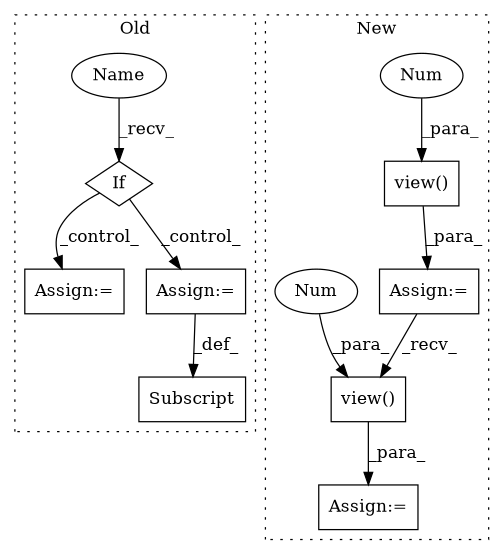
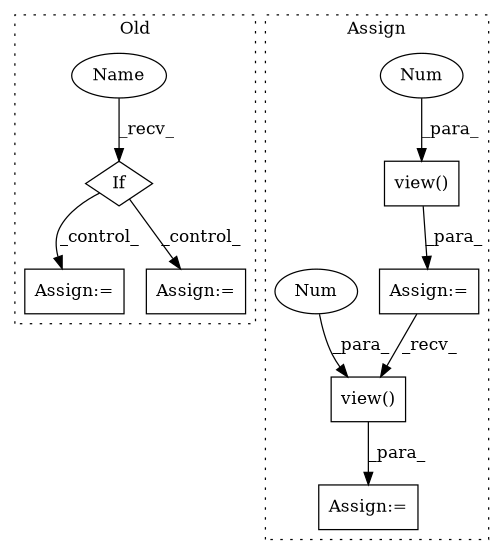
cluster "New": label "New" -> "Assign"
node "Subscript": removed
